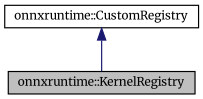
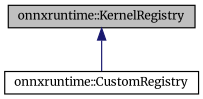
edge "onnxruntime::KernelRegistry" -> "onnxruntime::CustomRegistry": reversed
